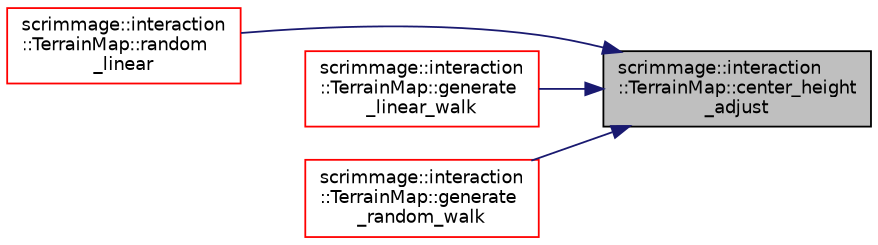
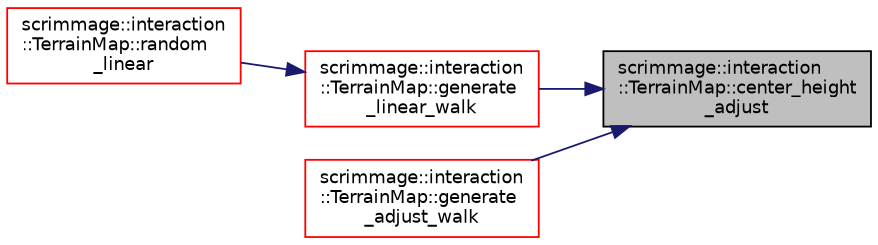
edge "scrimmage::interaction ::TerrainMap::random _linear" -> "scrimmage::interaction ::TerrainMap::center_height _adjust": now "scrimmage::interaction ::TerrainMap::random _linear" -> "scrimmage::interaction ::TerrainMap::generate _linear_walk"
node "scrimmage::interaction ::TerrainMap::generate _random_walk": label "scrimmage::interaction ::TerrainMap::generate _random_walk" -> "scrimmage::interaction ::TerrainMap::generate _adjust_walk"
